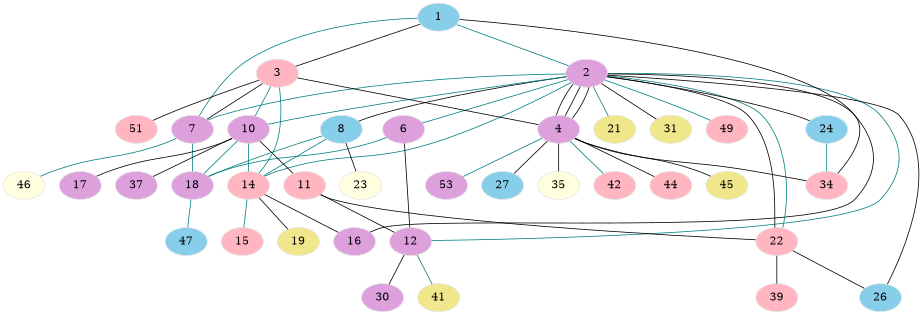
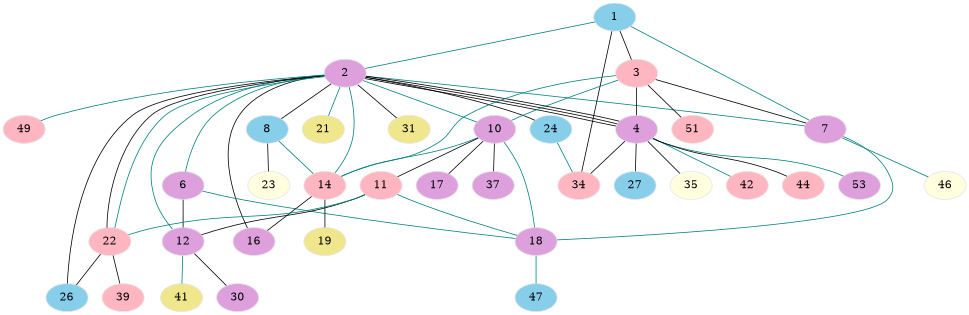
edge "8" -- "18": now "11" -- "18"
node "45": removed
edge "11" -- "22": color black -> teal
node "15": removed
